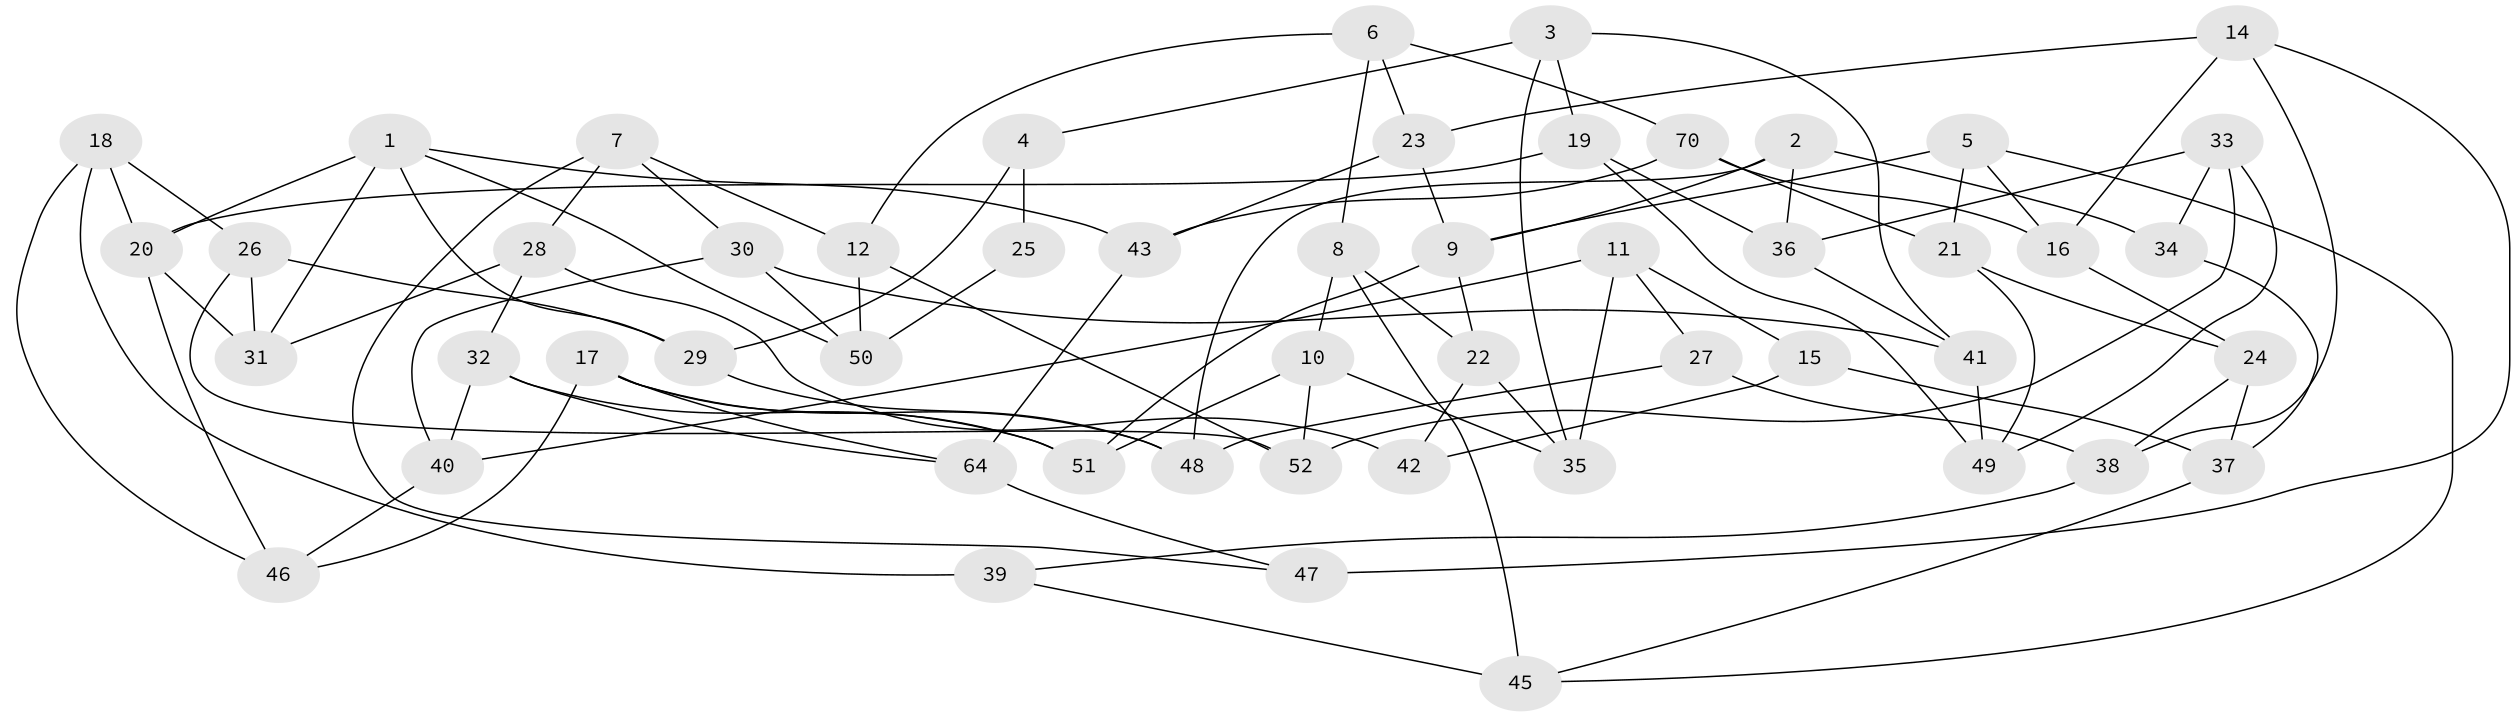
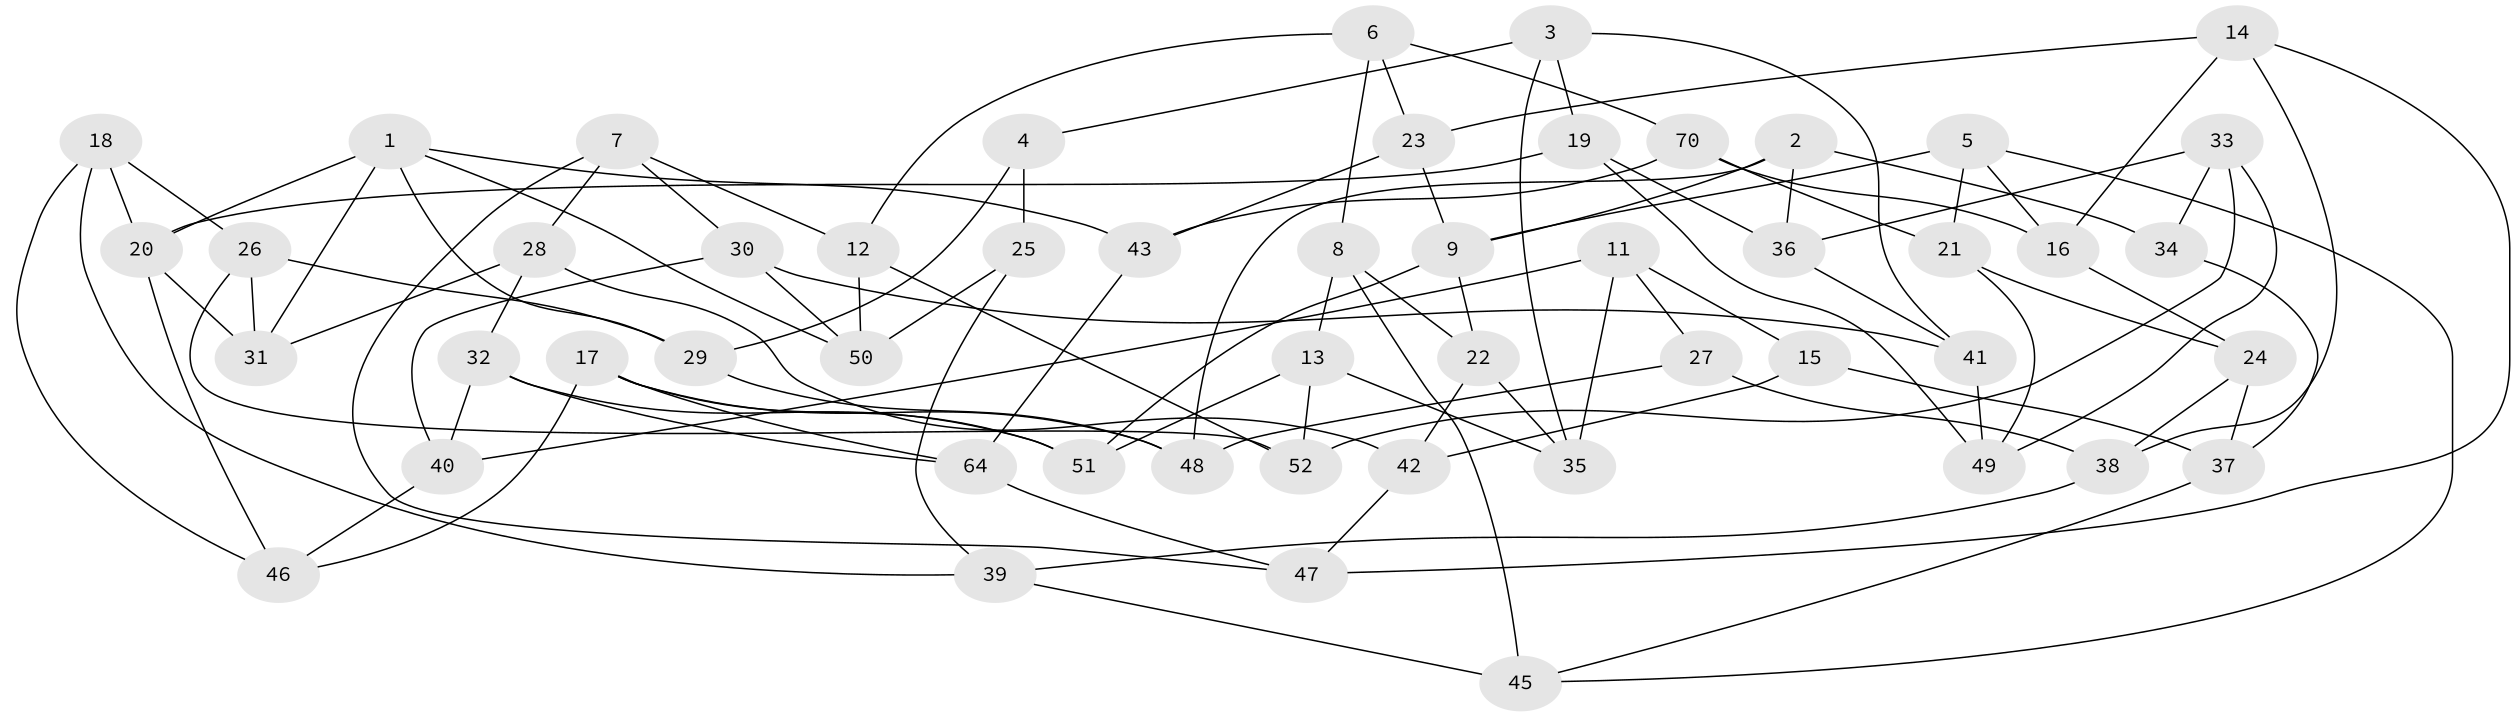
node "10": label "10" -> "13"
edge "25" -- "39": added
edge "42" -- "47": added
